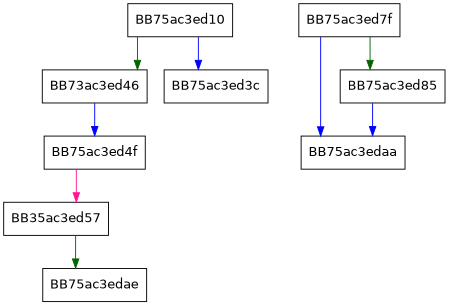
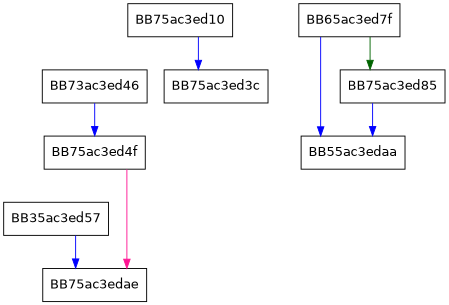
node "BB75ac3ed7f": label "BB75ac3ed7f" -> "BB65ac3ed7f"
edge "BB75ac3ed10" -> "BB73ac3ed46": removed
node "BB75ac3edaa": label "BB75ac3edaa" -> "BB55ac3edaa"
edge "BB75ac3ed4f" -> "BB35ac3ed57": now "BB75ac3ed4f" -> "BB75ac3edae"
edge "BB35ac3ed57" -> "BB75ac3edae": color darkgreen -> blue
